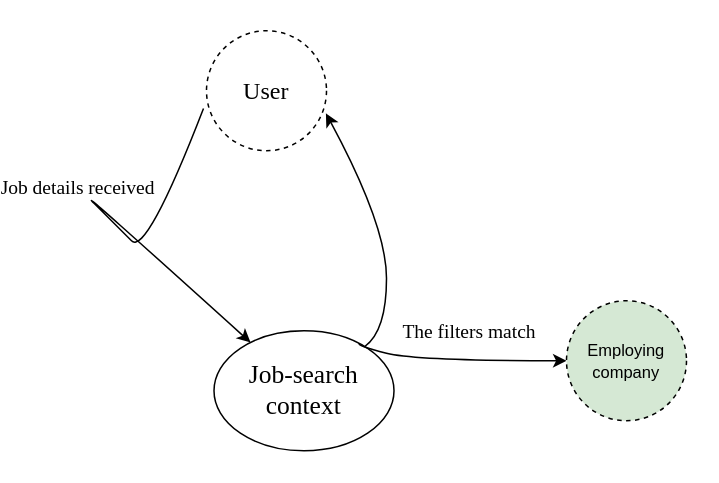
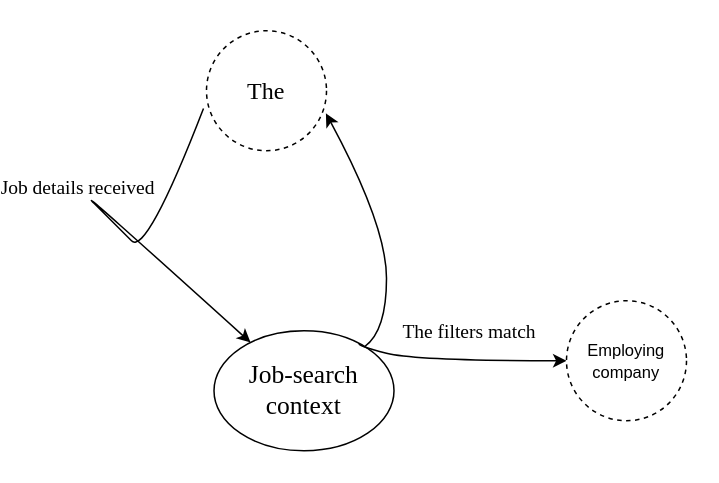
node "User": label "User" -> "The"
node "Employing company": fillcolor #d5e8d4 -> #ffffff
